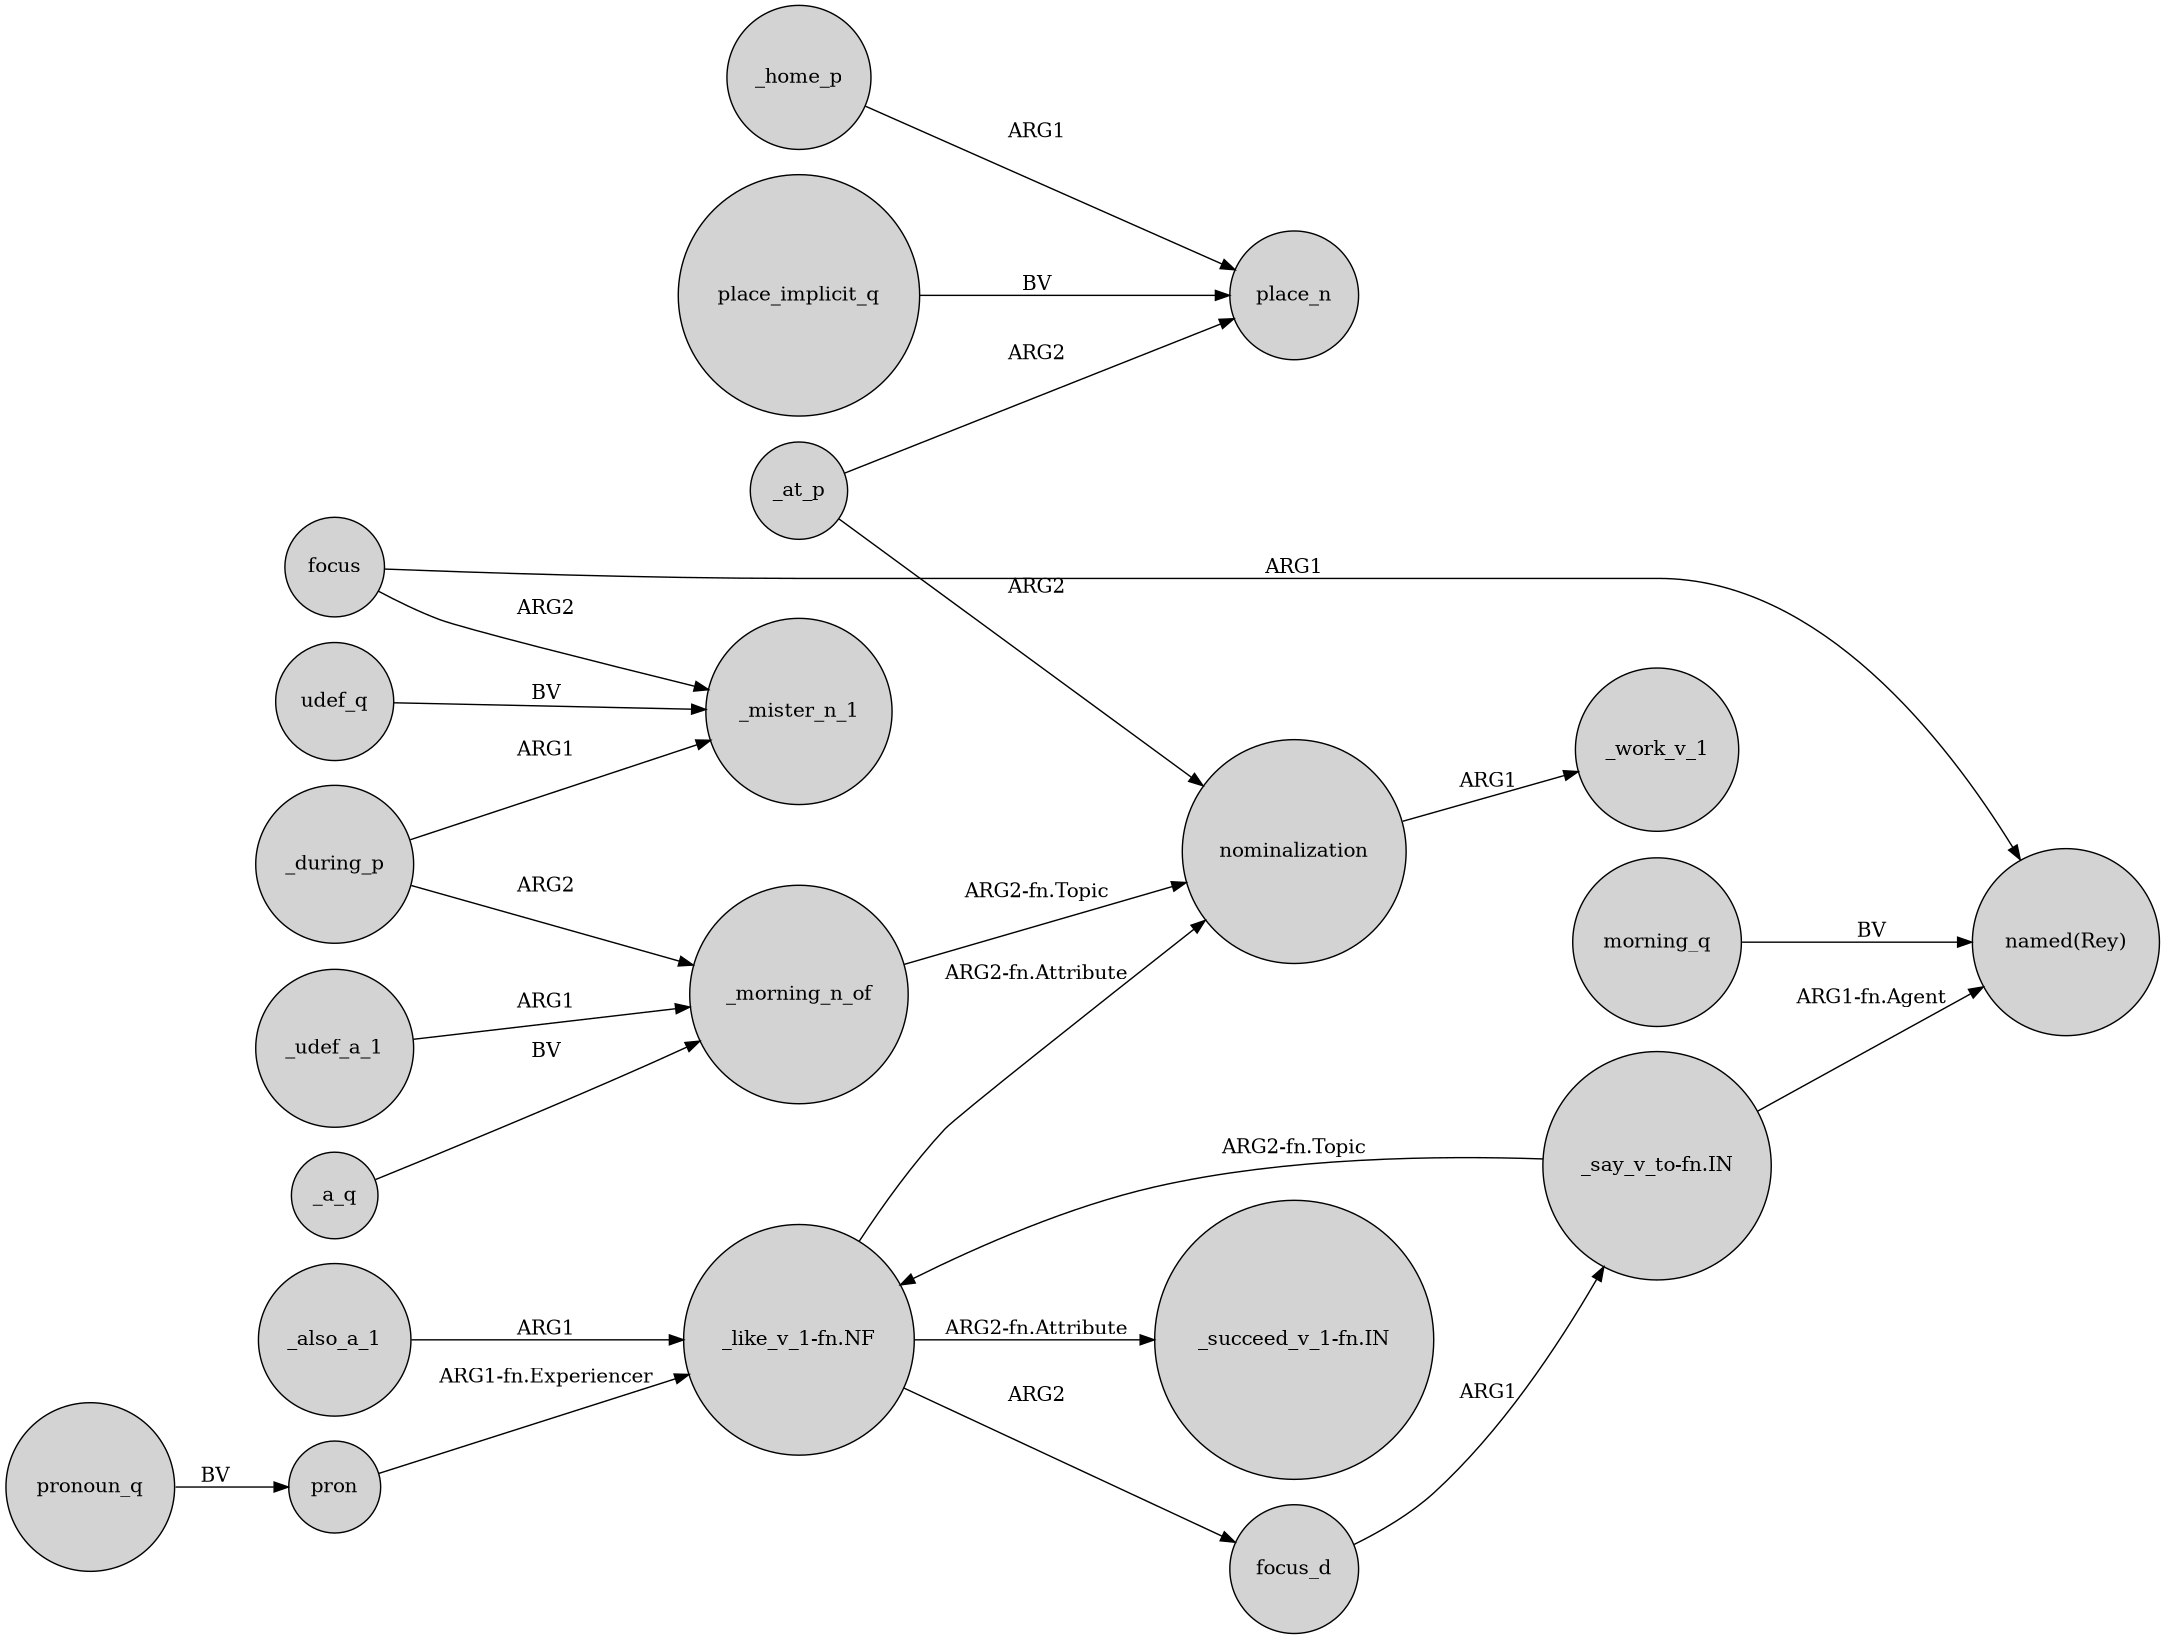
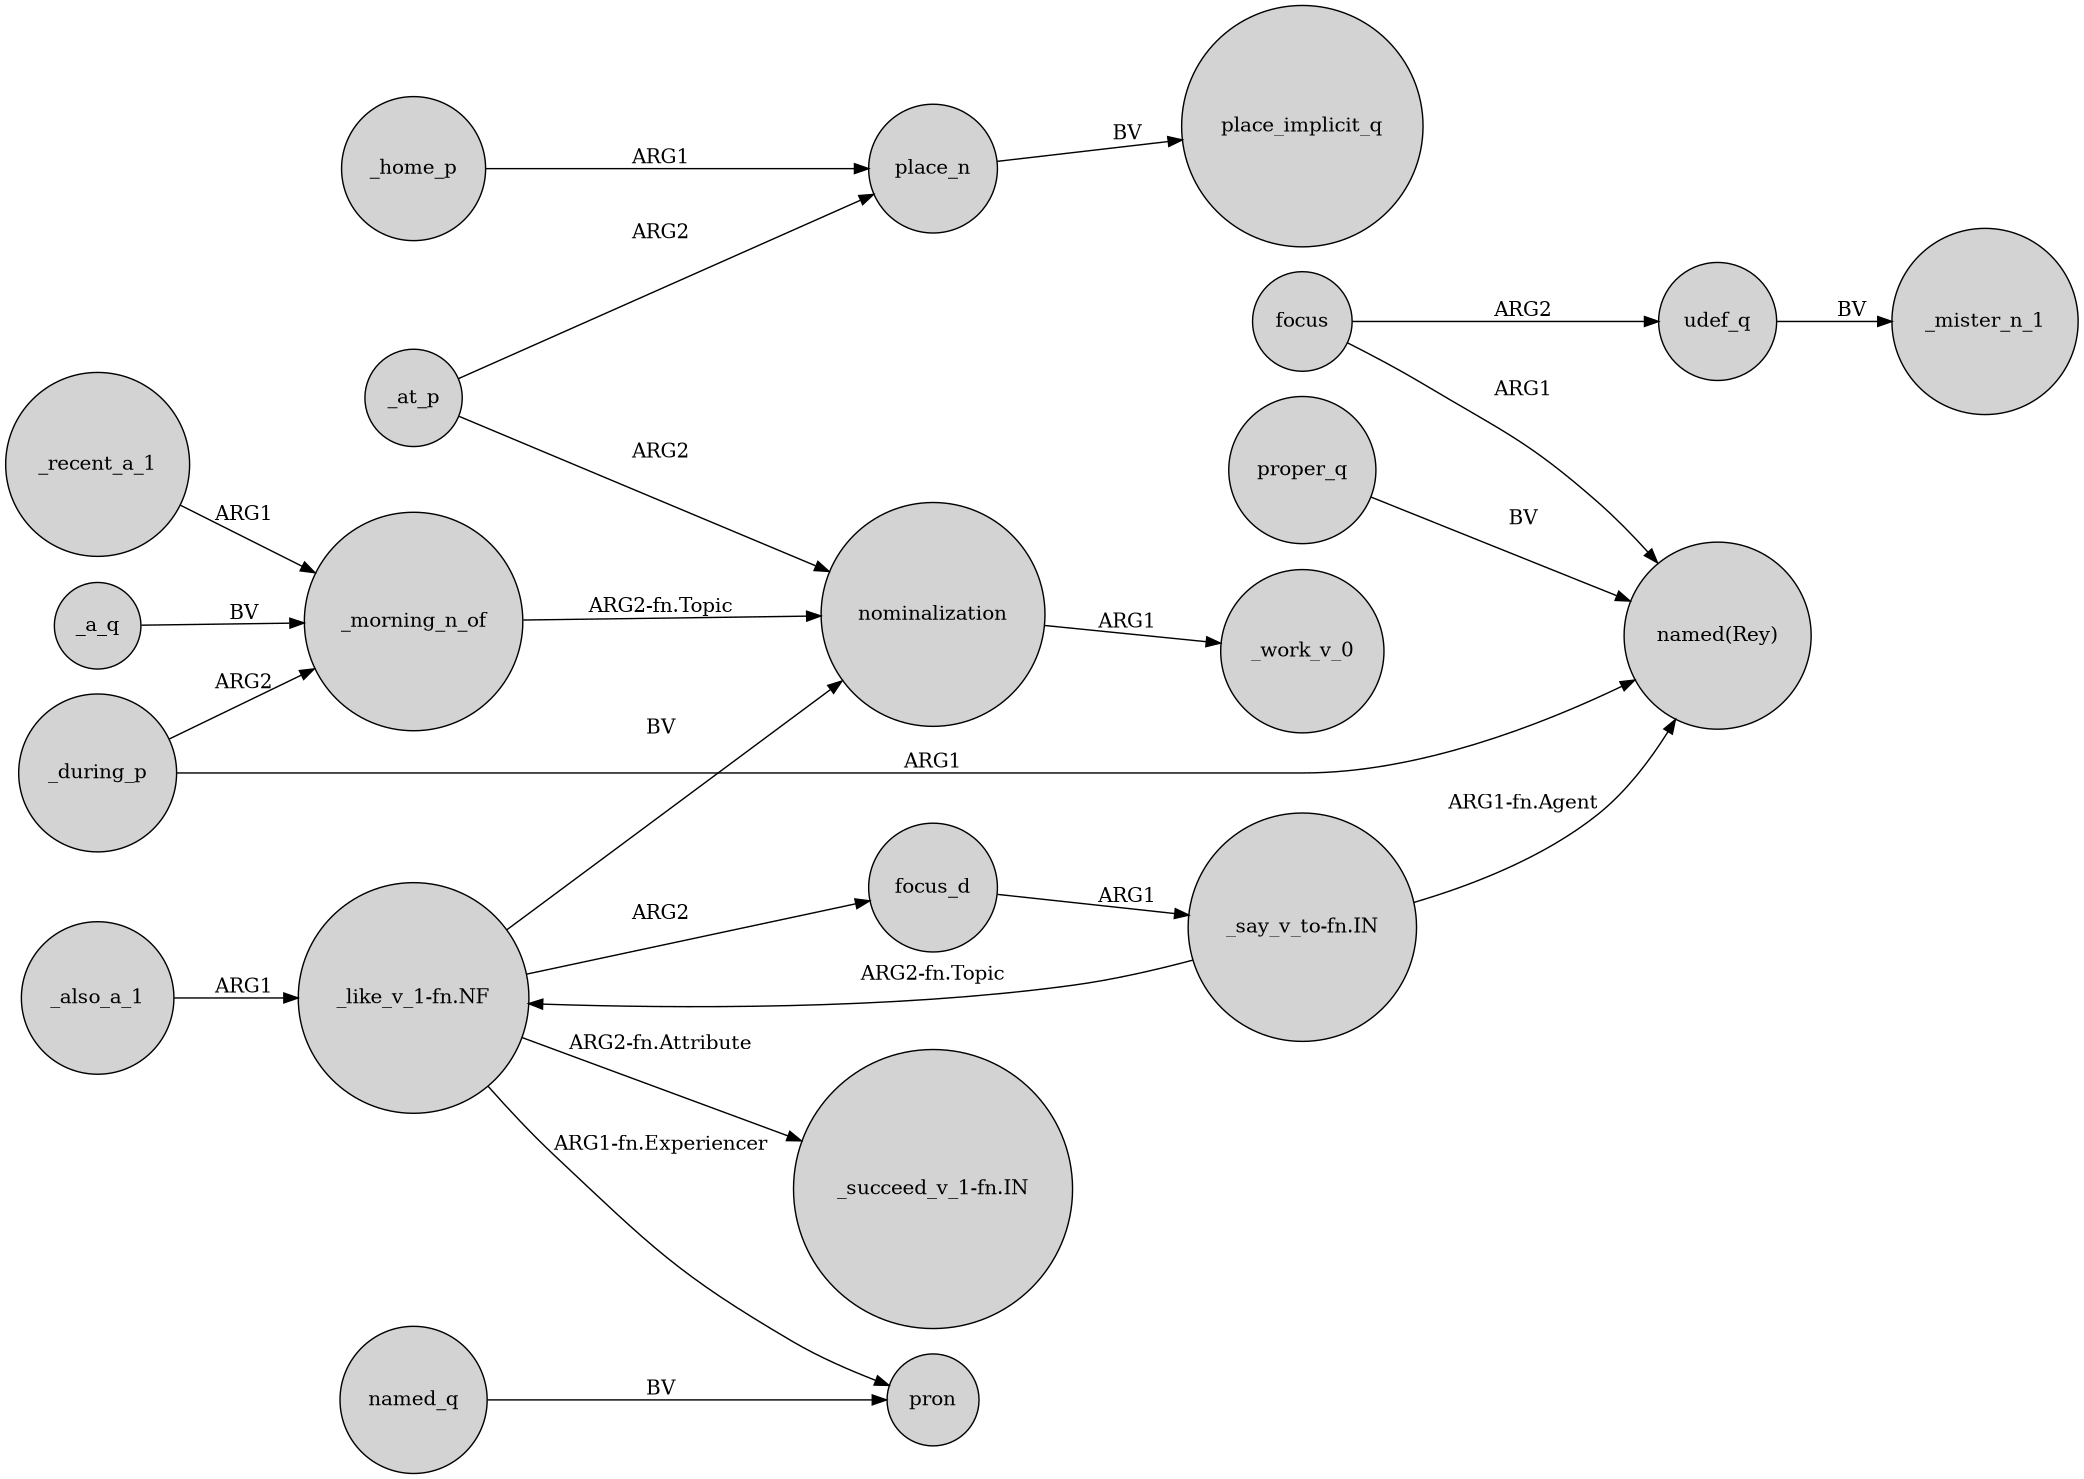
edge "place_implicit_q" -> "place_n": reversed
edge "focus" -> "_mister_n_1": now "focus" -> "udef_q"
node "_work_v_1": label "_work_v_1" -> "_work_v_0"
edge "_during_p" -> "_mister_n_1": now "_during_p" -> "named(Rey)"
node "morning_q": label "morning_q" -> "proper_q"
edge "_like_v_1-fn.NF" -> "nominalization": label "ARG2-fn.Attribute" -> "BV"
node "_udef_a_1": label "_udef_a_1" -> "_recent_a_1"
edge "pron" -> "_like_v_1-fn.NF": reversed
node "pronoun_q": label "pronoun_q" -> "named_q"
